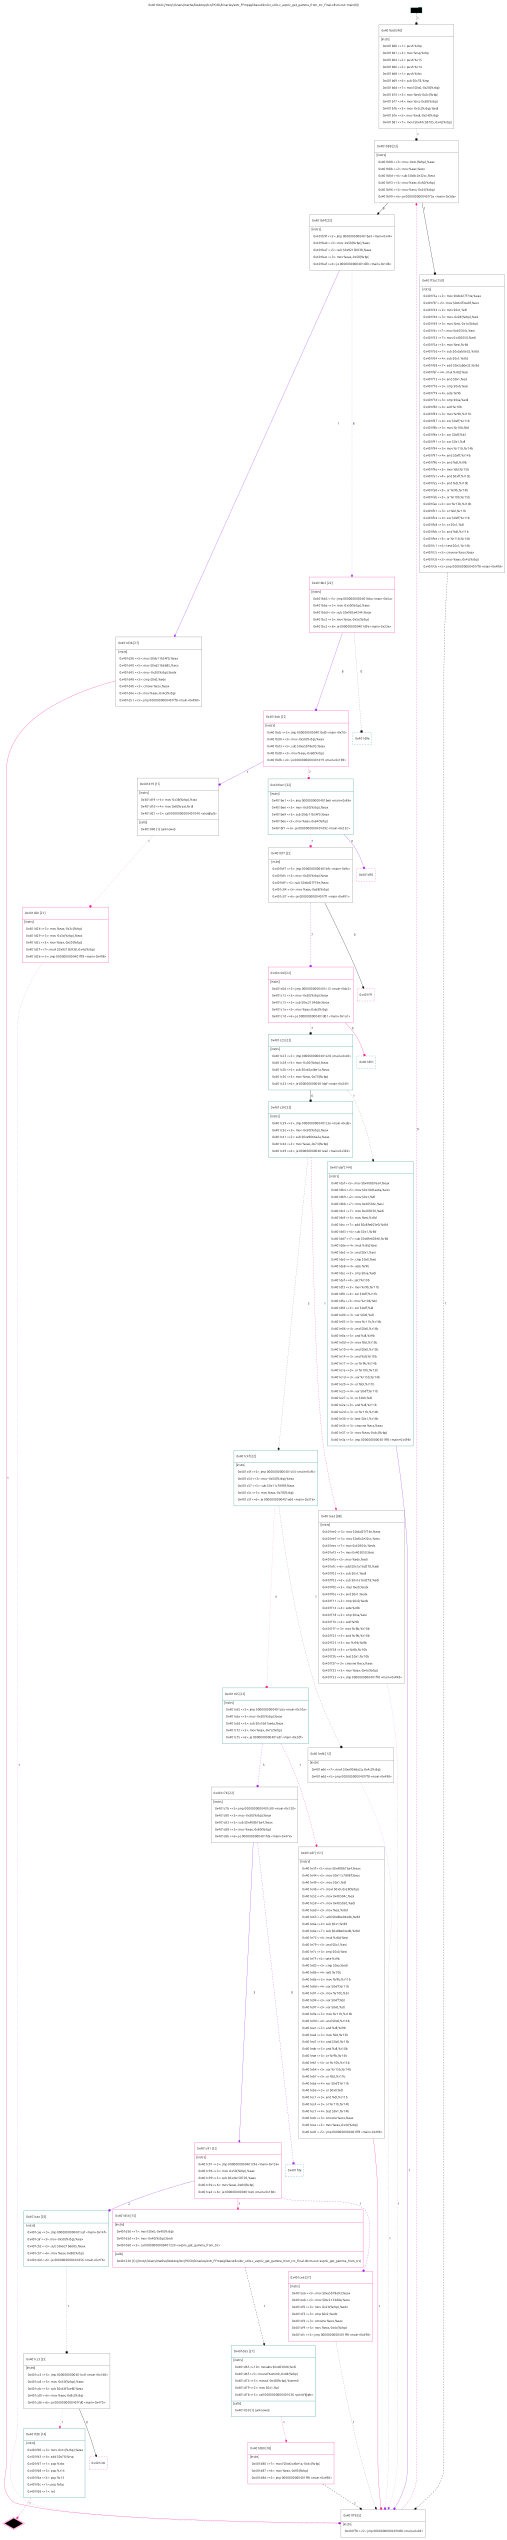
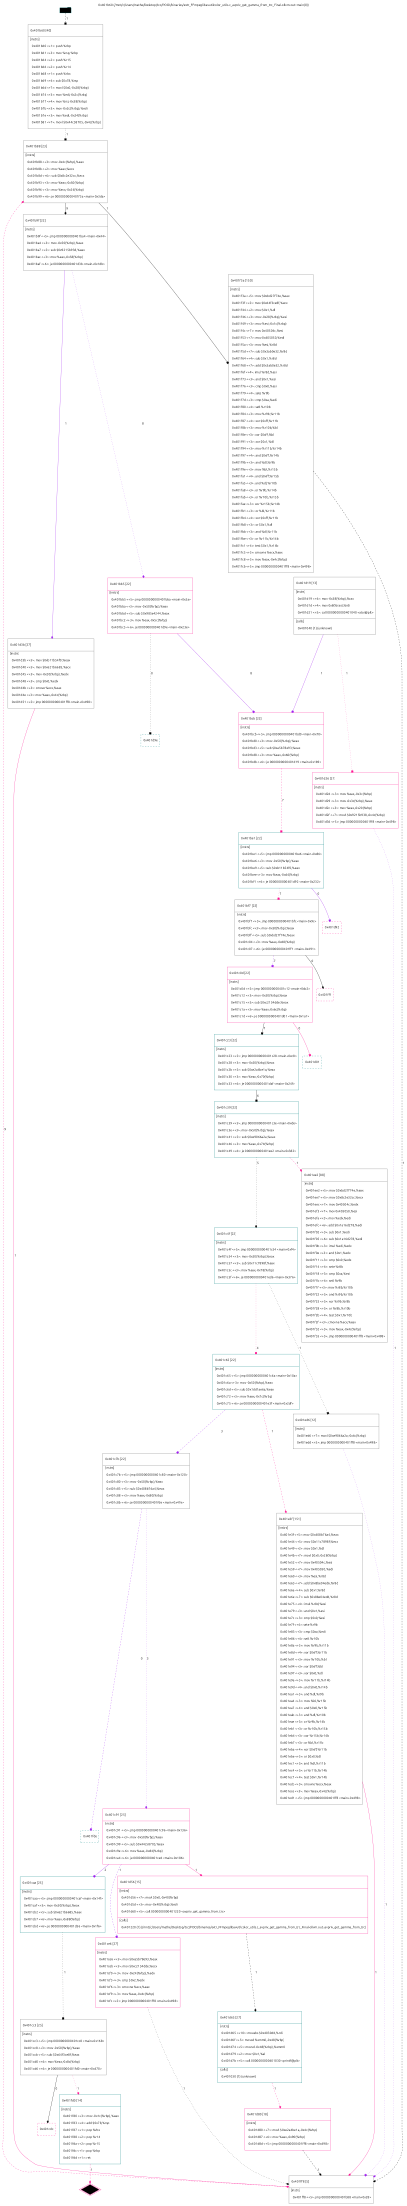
edge "0x401bcb [22]" -> "0x401d19 [13]": reversed
edge "0x401c0d [22]" -> "0x401c23 [22]": style dotted -> solid
node "0x401daf [144]": removed
edge "0x401c7b [22]" -> "0x401c91 [25]": style solid -> dotted
edge "0x401ee2 [88]" -> "0x401ff8 [5]": removed, label "1"
edge "0x401e3f [151]" -> "0x401ff8 [5]": arrowhead box -> diamond
